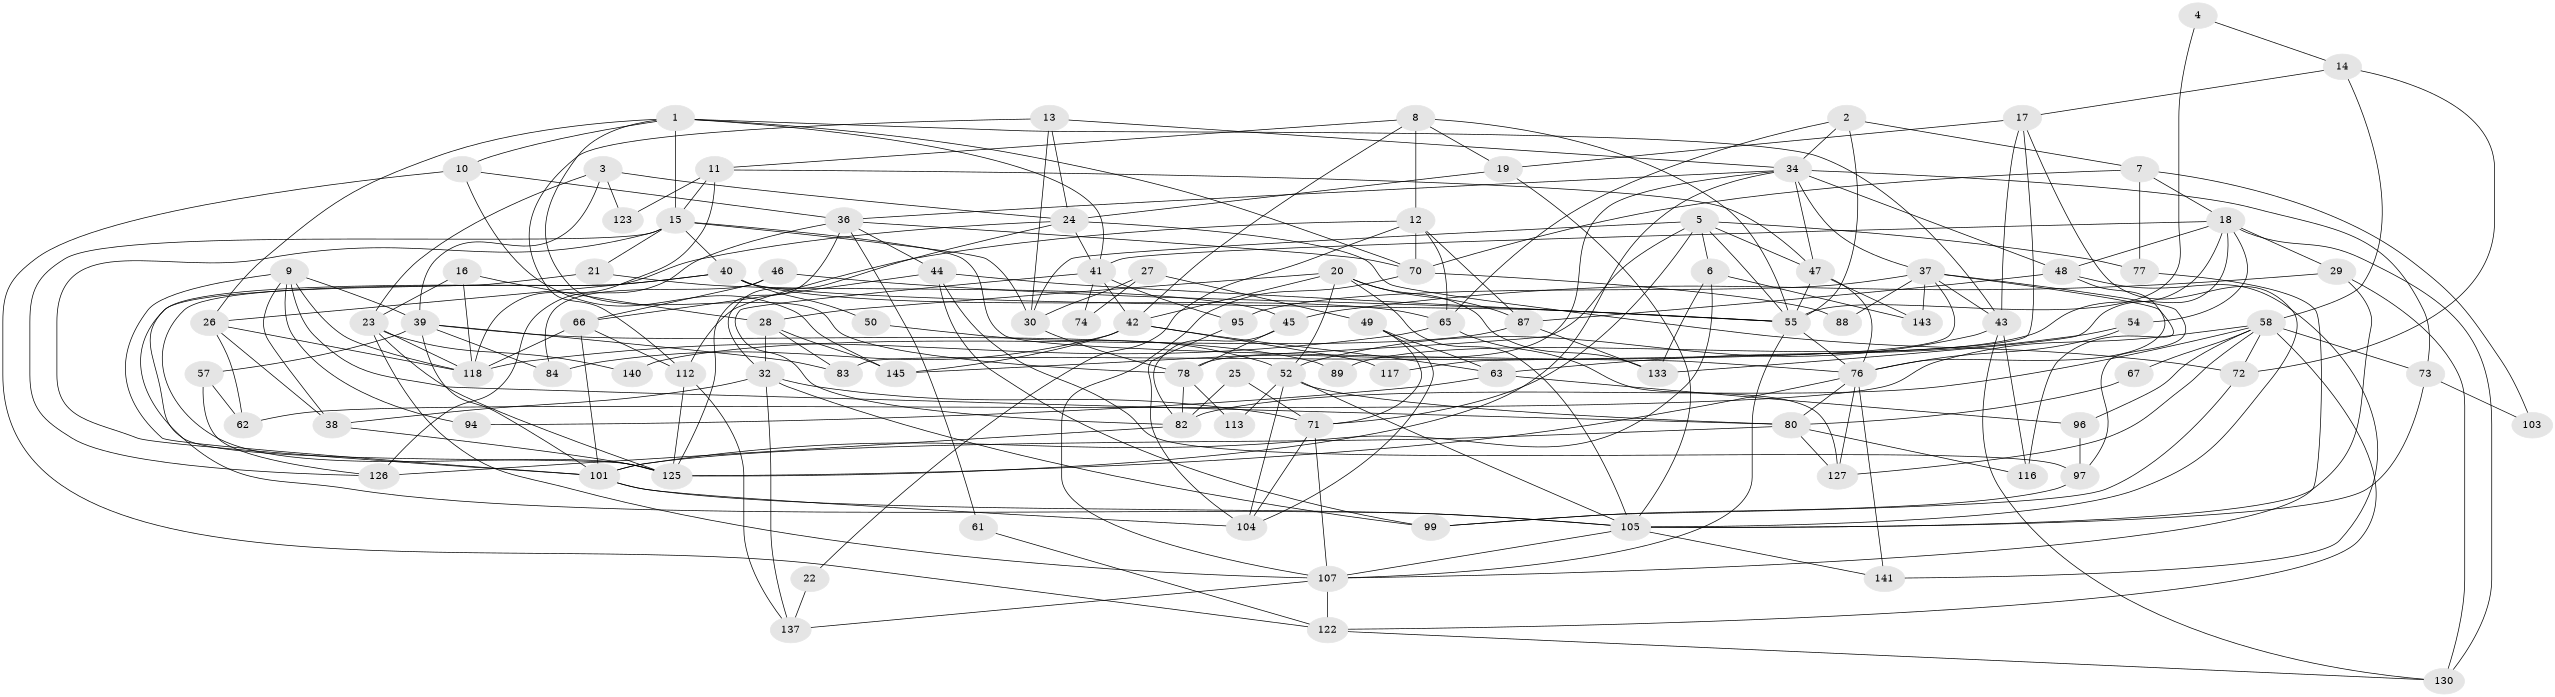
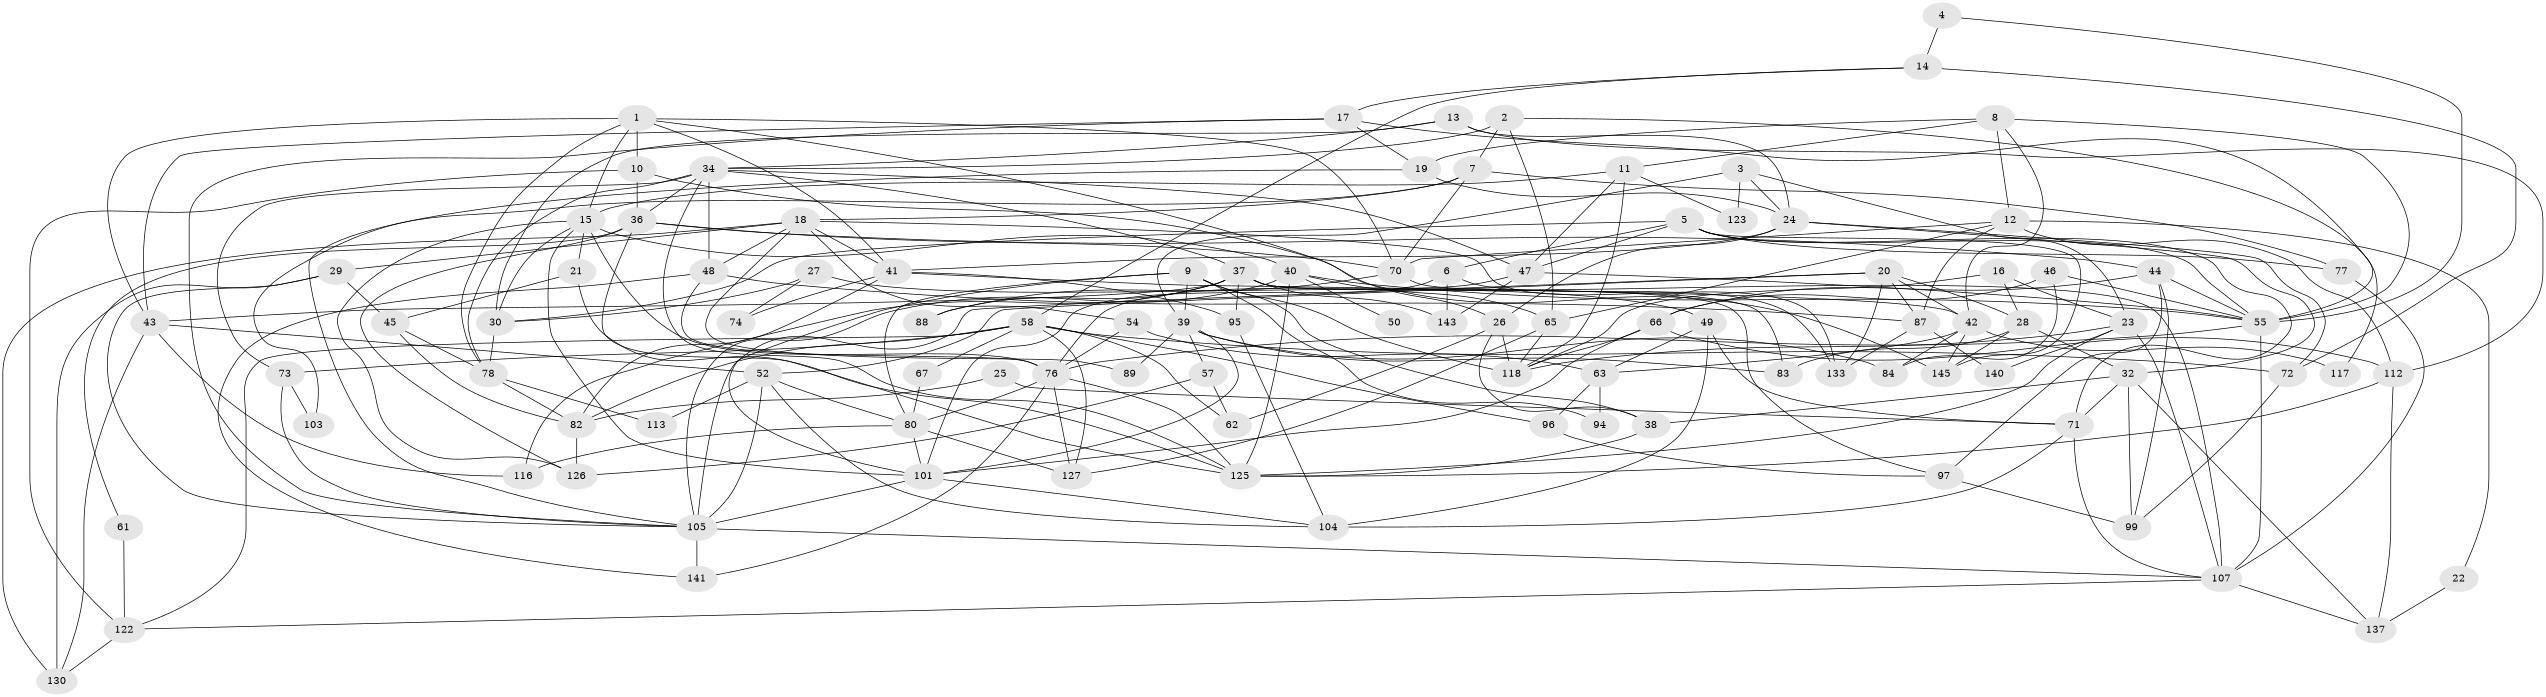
edge "50" -- "52": removed
